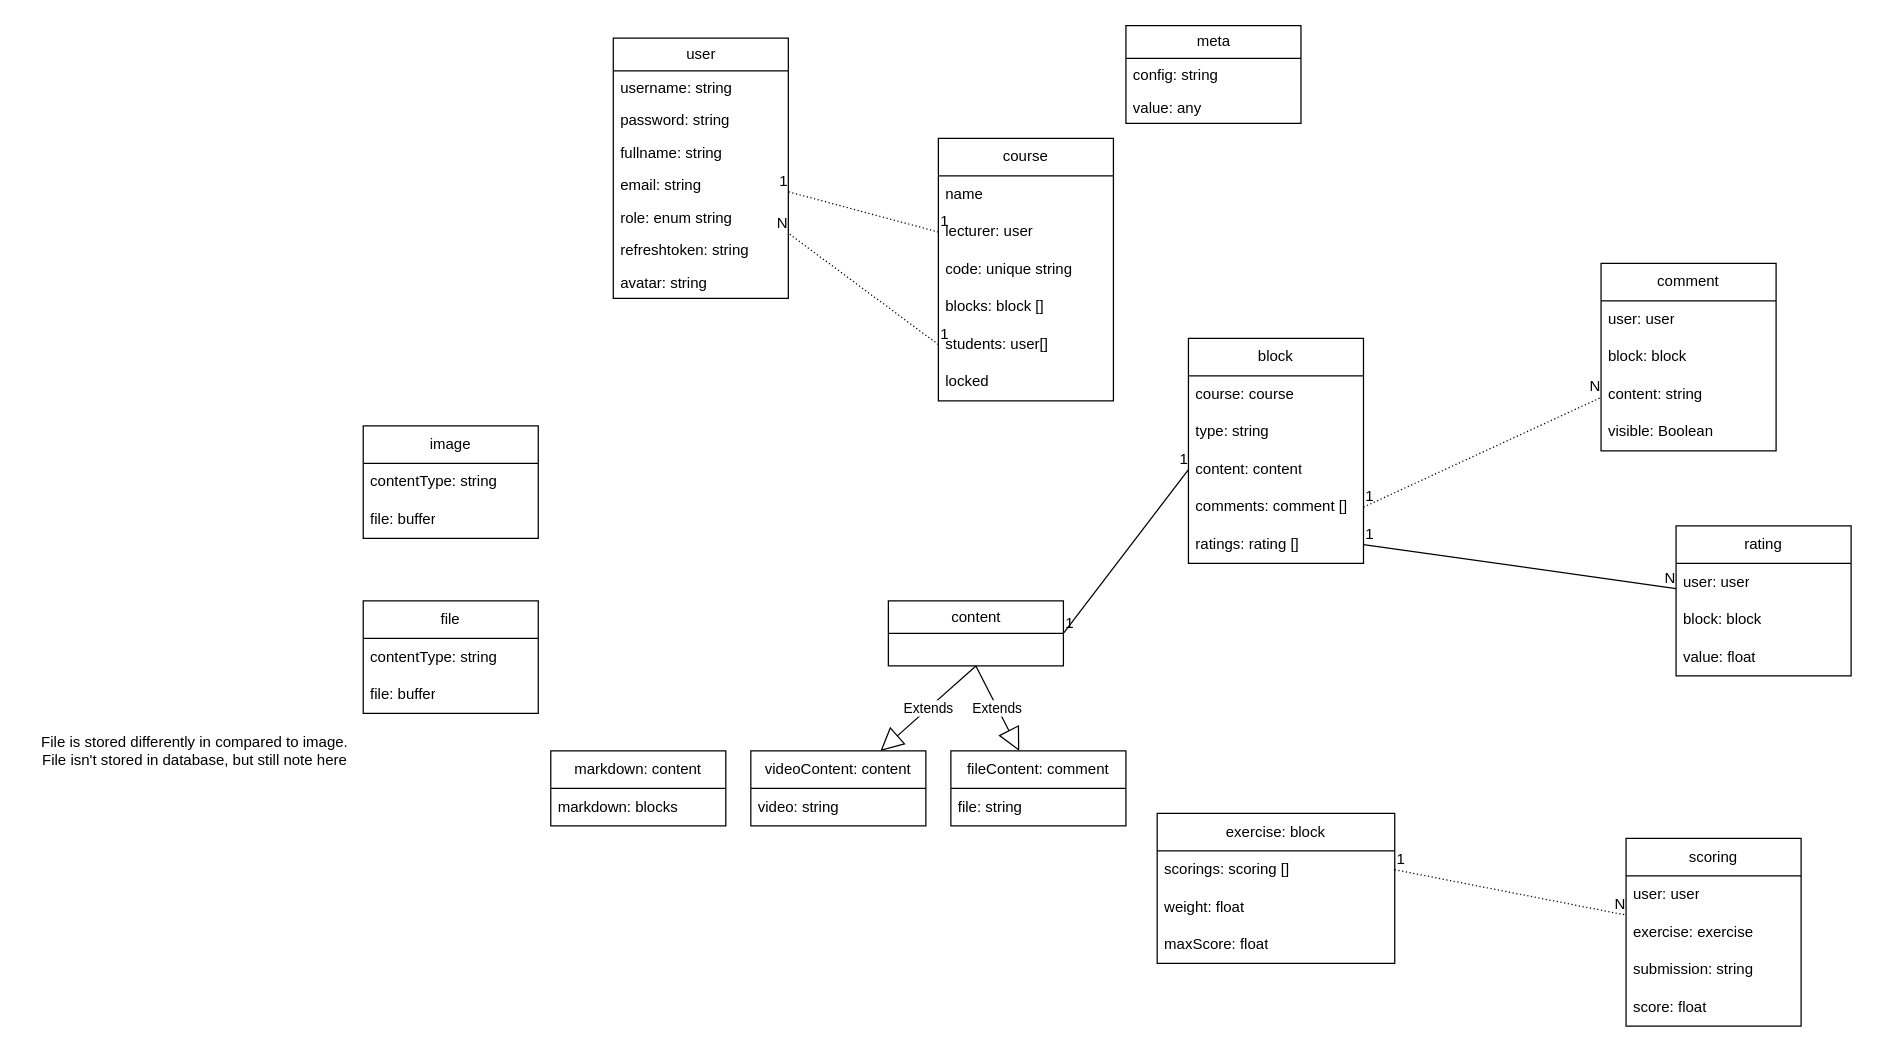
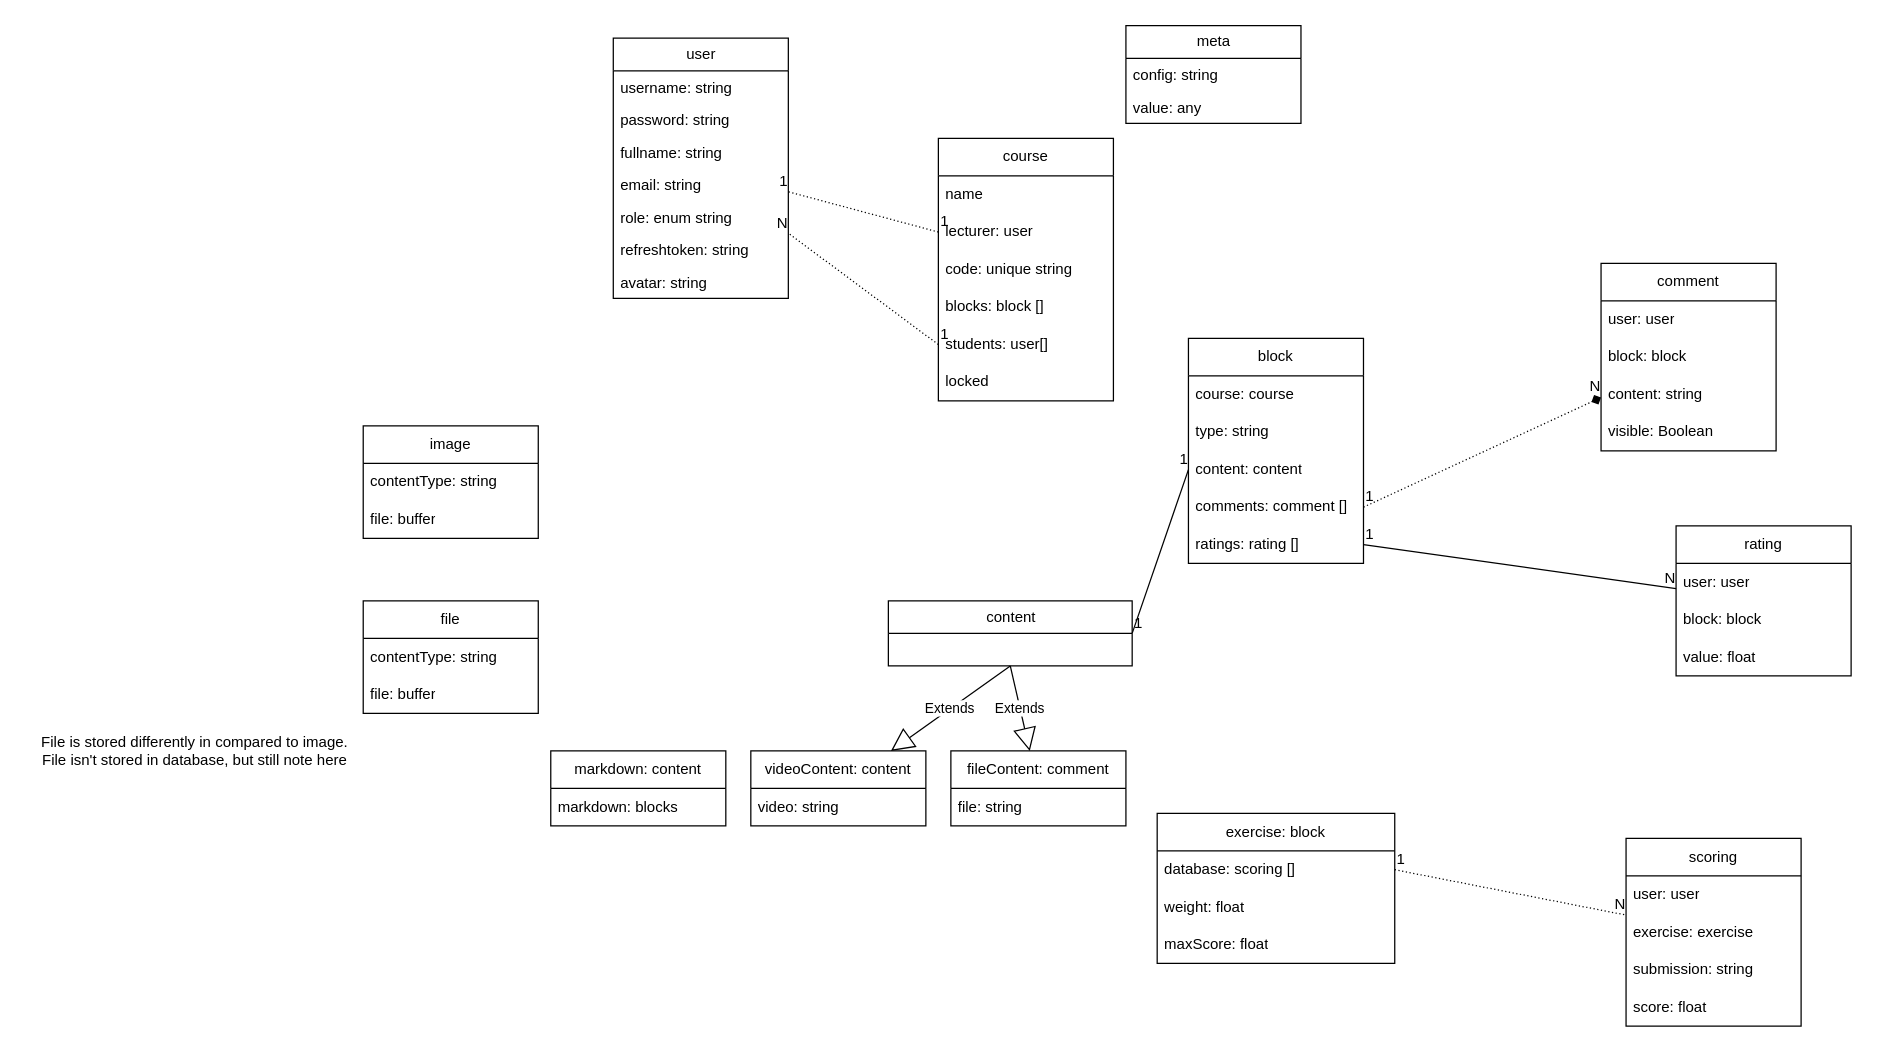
edge "comment" -- "comments: comment []": arrowhead none -> diamond
node "content": size 175x65 -> 244x65
node "scorings: scoring []": label "scorings: scoring []" -> "database: scoring []"
